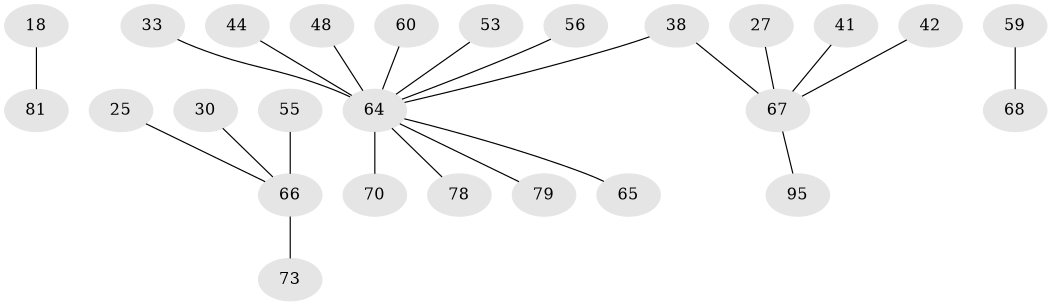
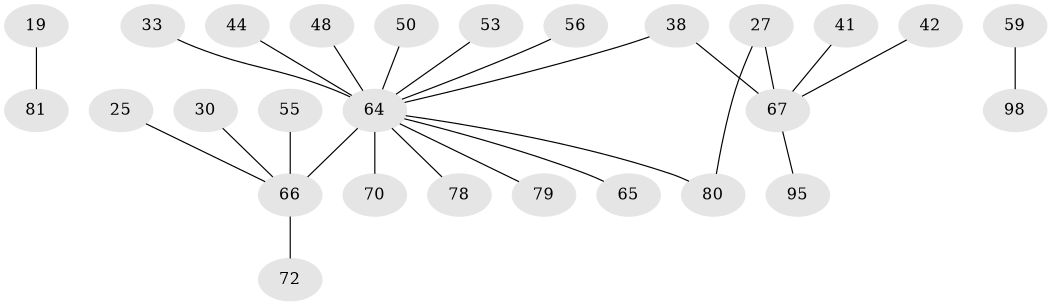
node "18": label "18" -> "19"
node "60": label "60" -> "50"
node "68": label "68" -> "98"
edge "64" -- "66": added
node "80": added
node "73": label "73" -> "72"
